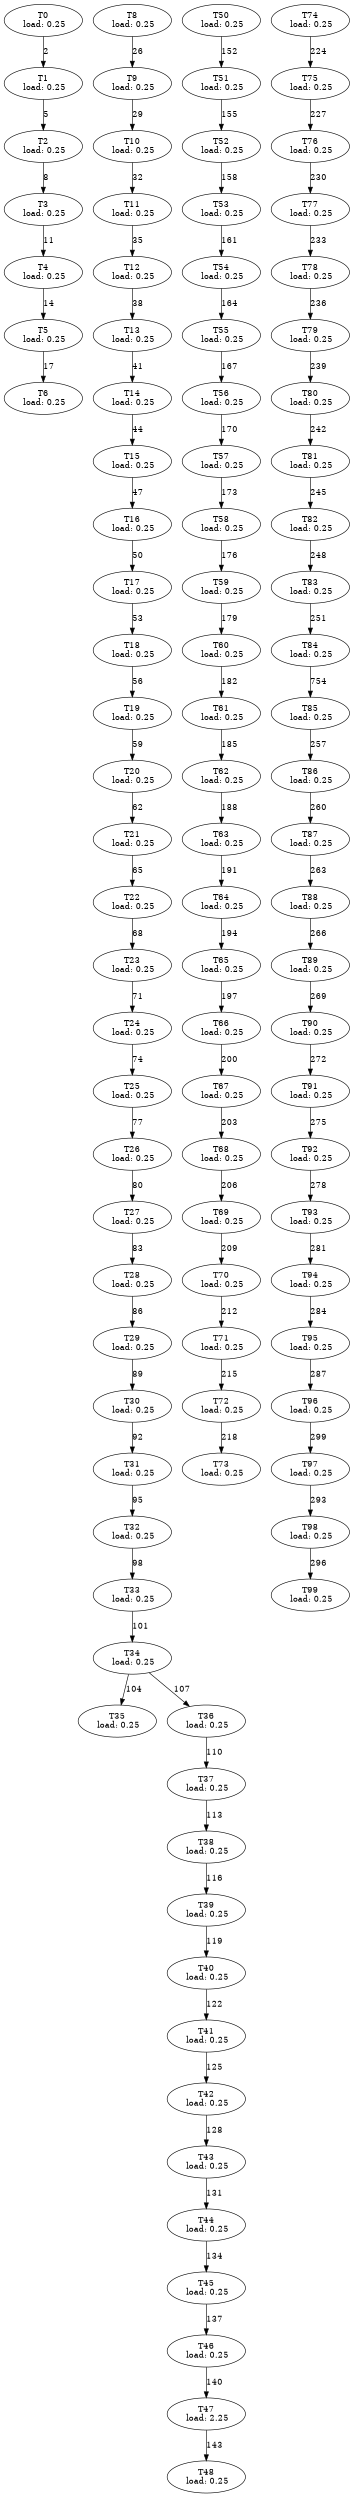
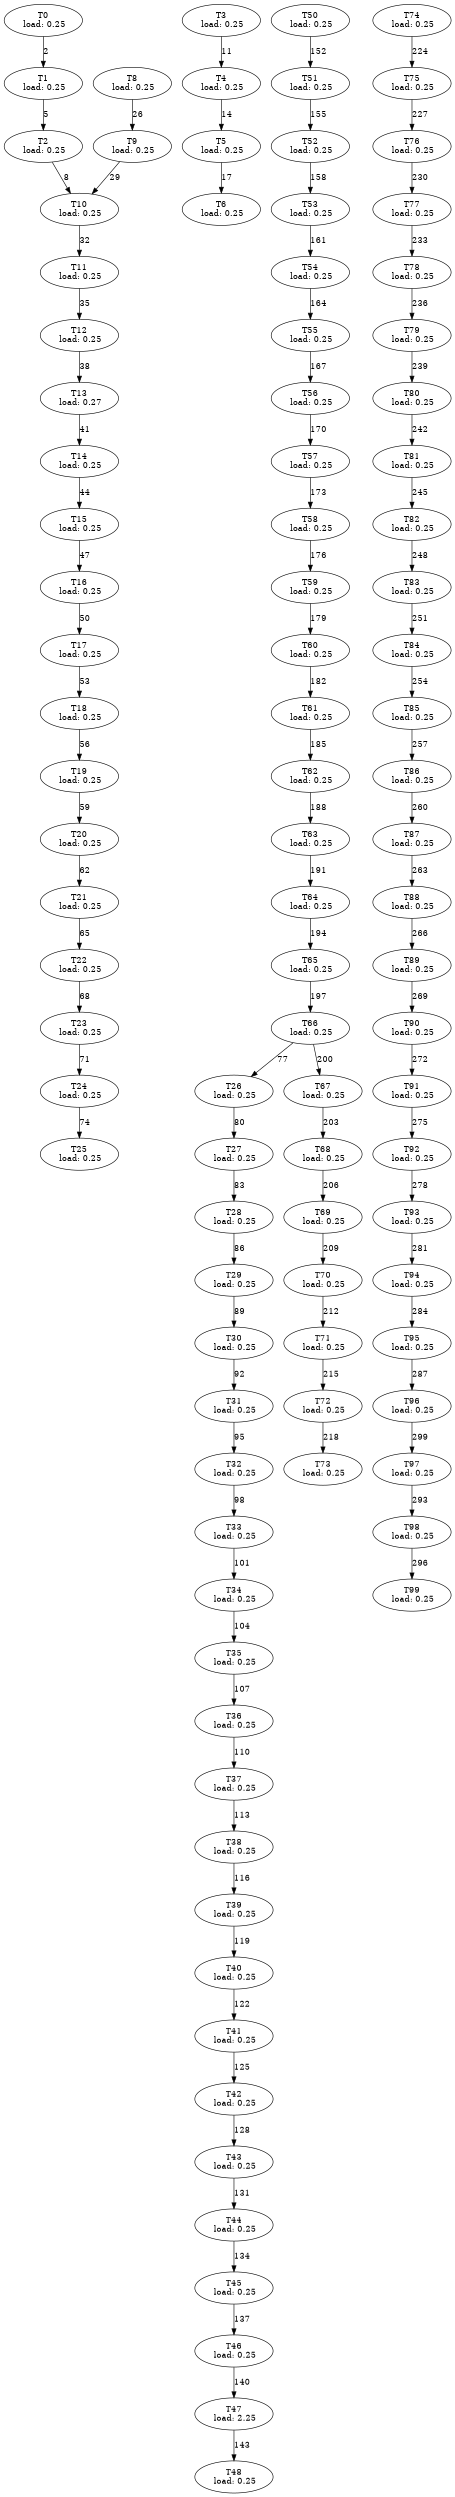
edge "T2 load: 0.25" -> "T3 load: 0.25": now "T2 load: 0.25" -> "T10 load: 0.25"
node "T13 load: 0.25": label "T13 load: 0.25" -> "T13 load: 0.27"
edge "T84 load: 0.25" -> "T85 load: 0.25": label "754" -> "254"
edge "T25 load: 0.25" -> "T26 load: 0.25": now "T66 load: 0.25" -> "T26 load: 0.25"
edge "T34 load: 0.25" -> "T36 load: 0.25": now "T35 load: 0.25" -> "T36 load: 0.25"
